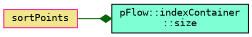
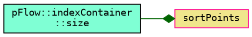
edge "sortPoints" -> "pFlow::indexContainer ::size": reversed
